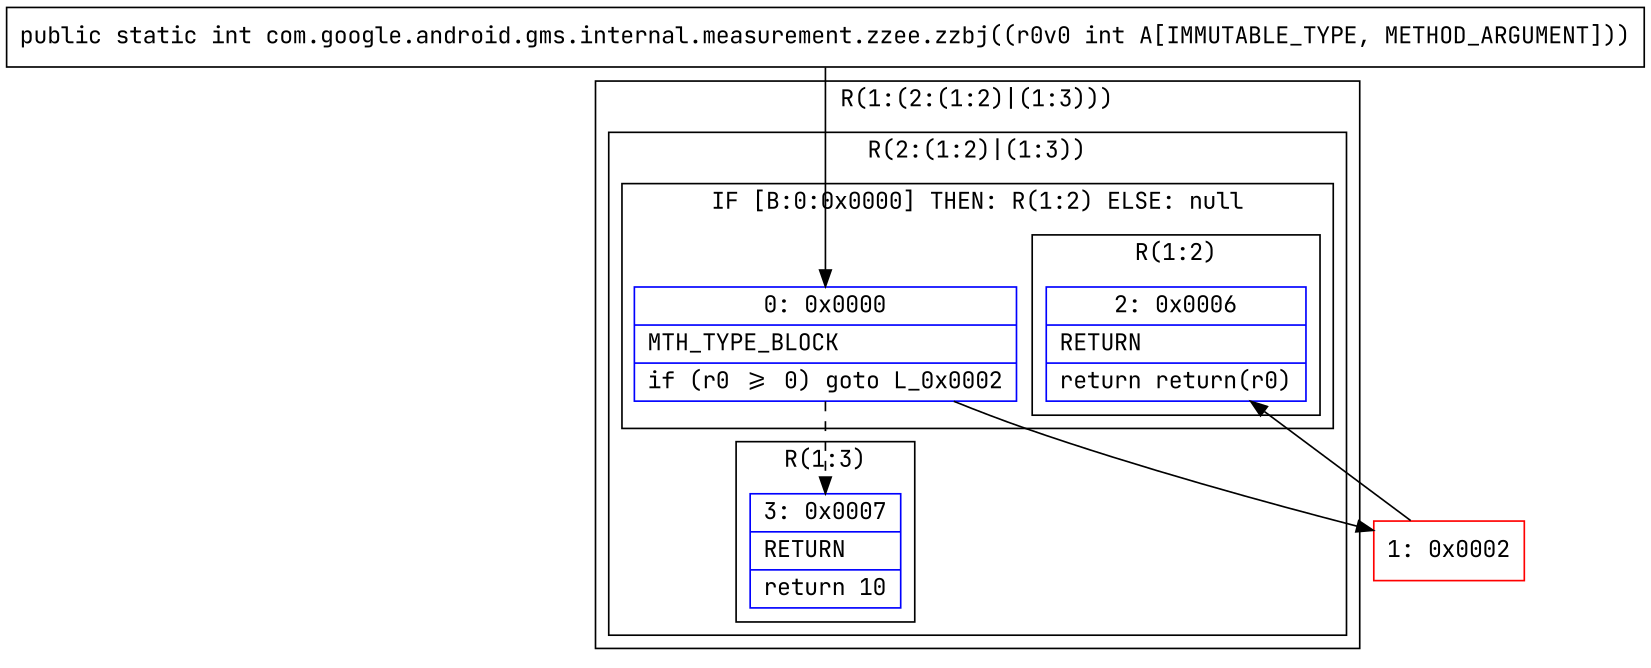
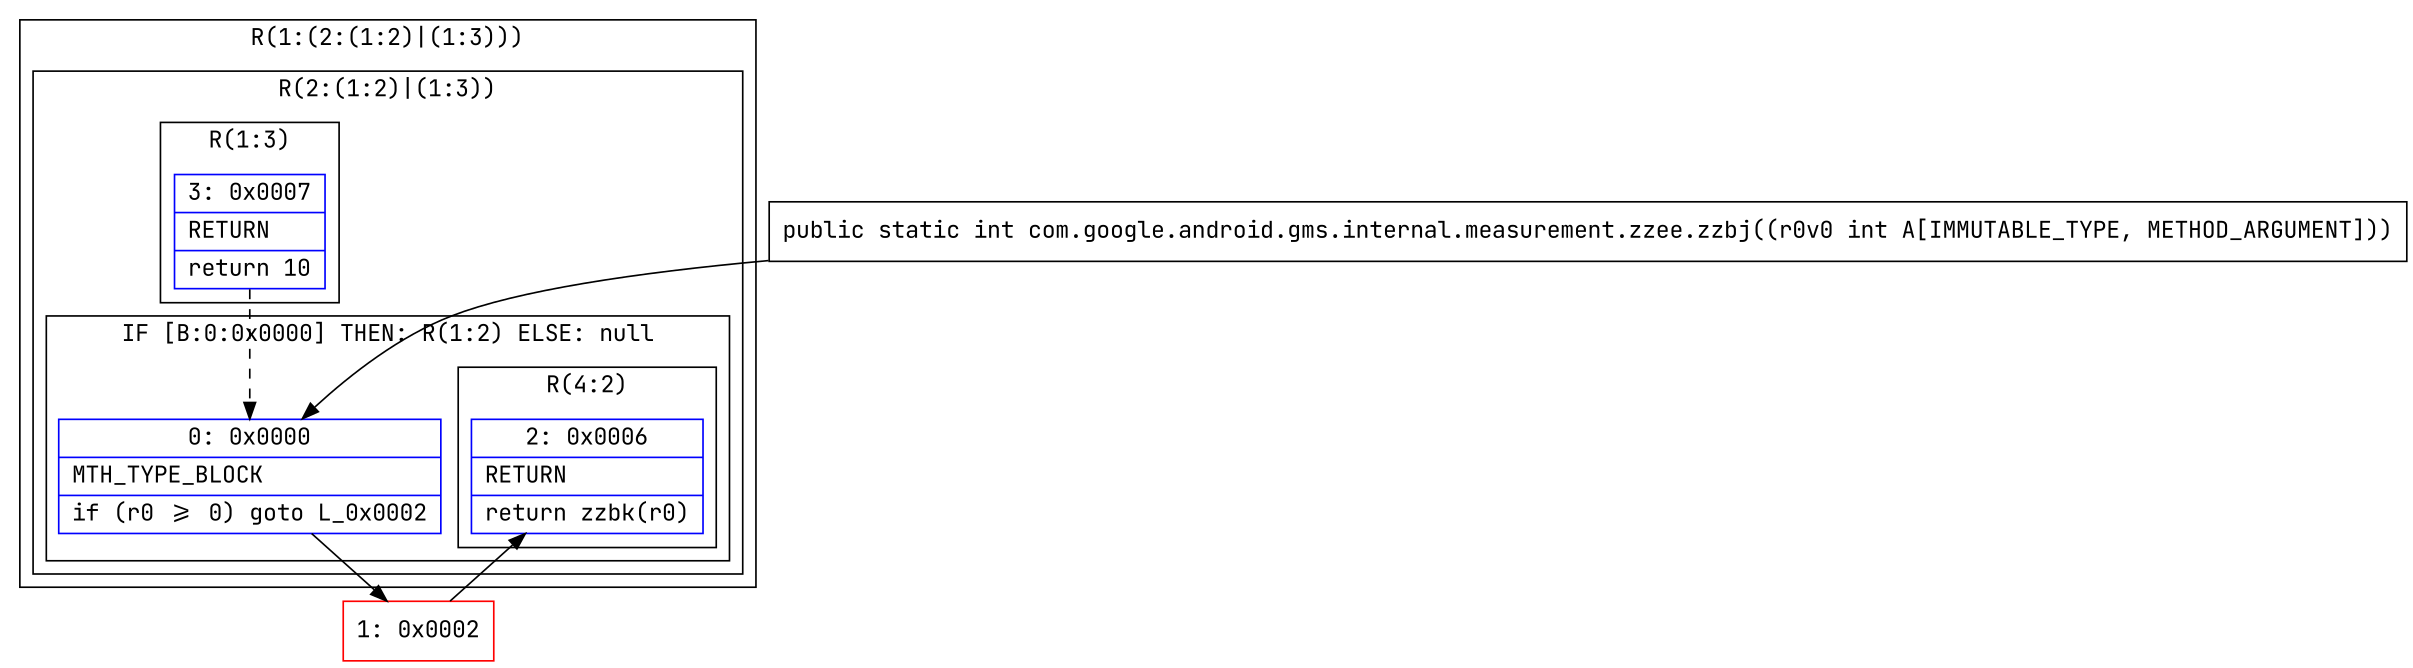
cluster "R(1:2)": label "R(1:2)" -> "R(4:2)"
node "2: 0x0006": text "return return(r0)" -> "return zzbk(r0)"
edge "0: 0x0000" -> "3: 0x0007": reversed
